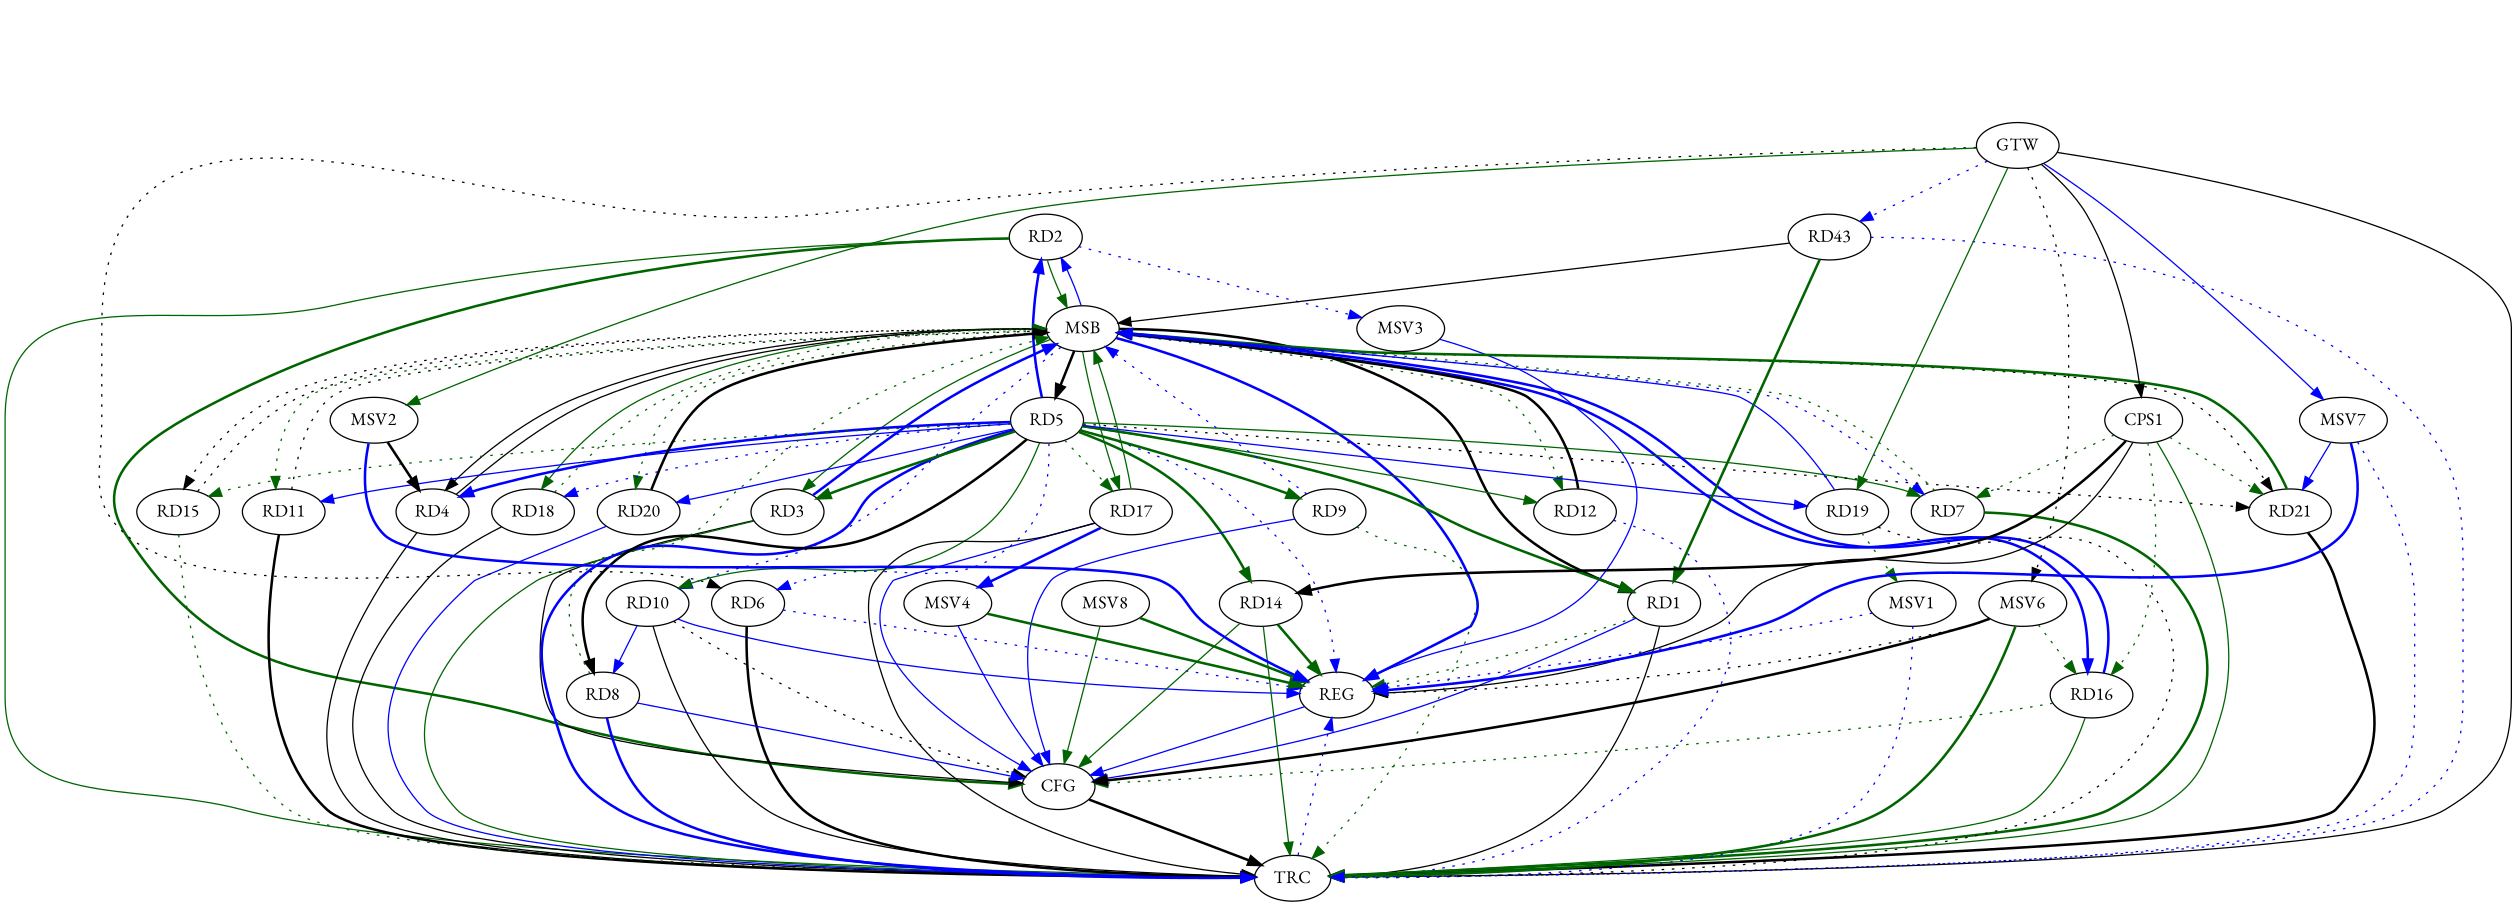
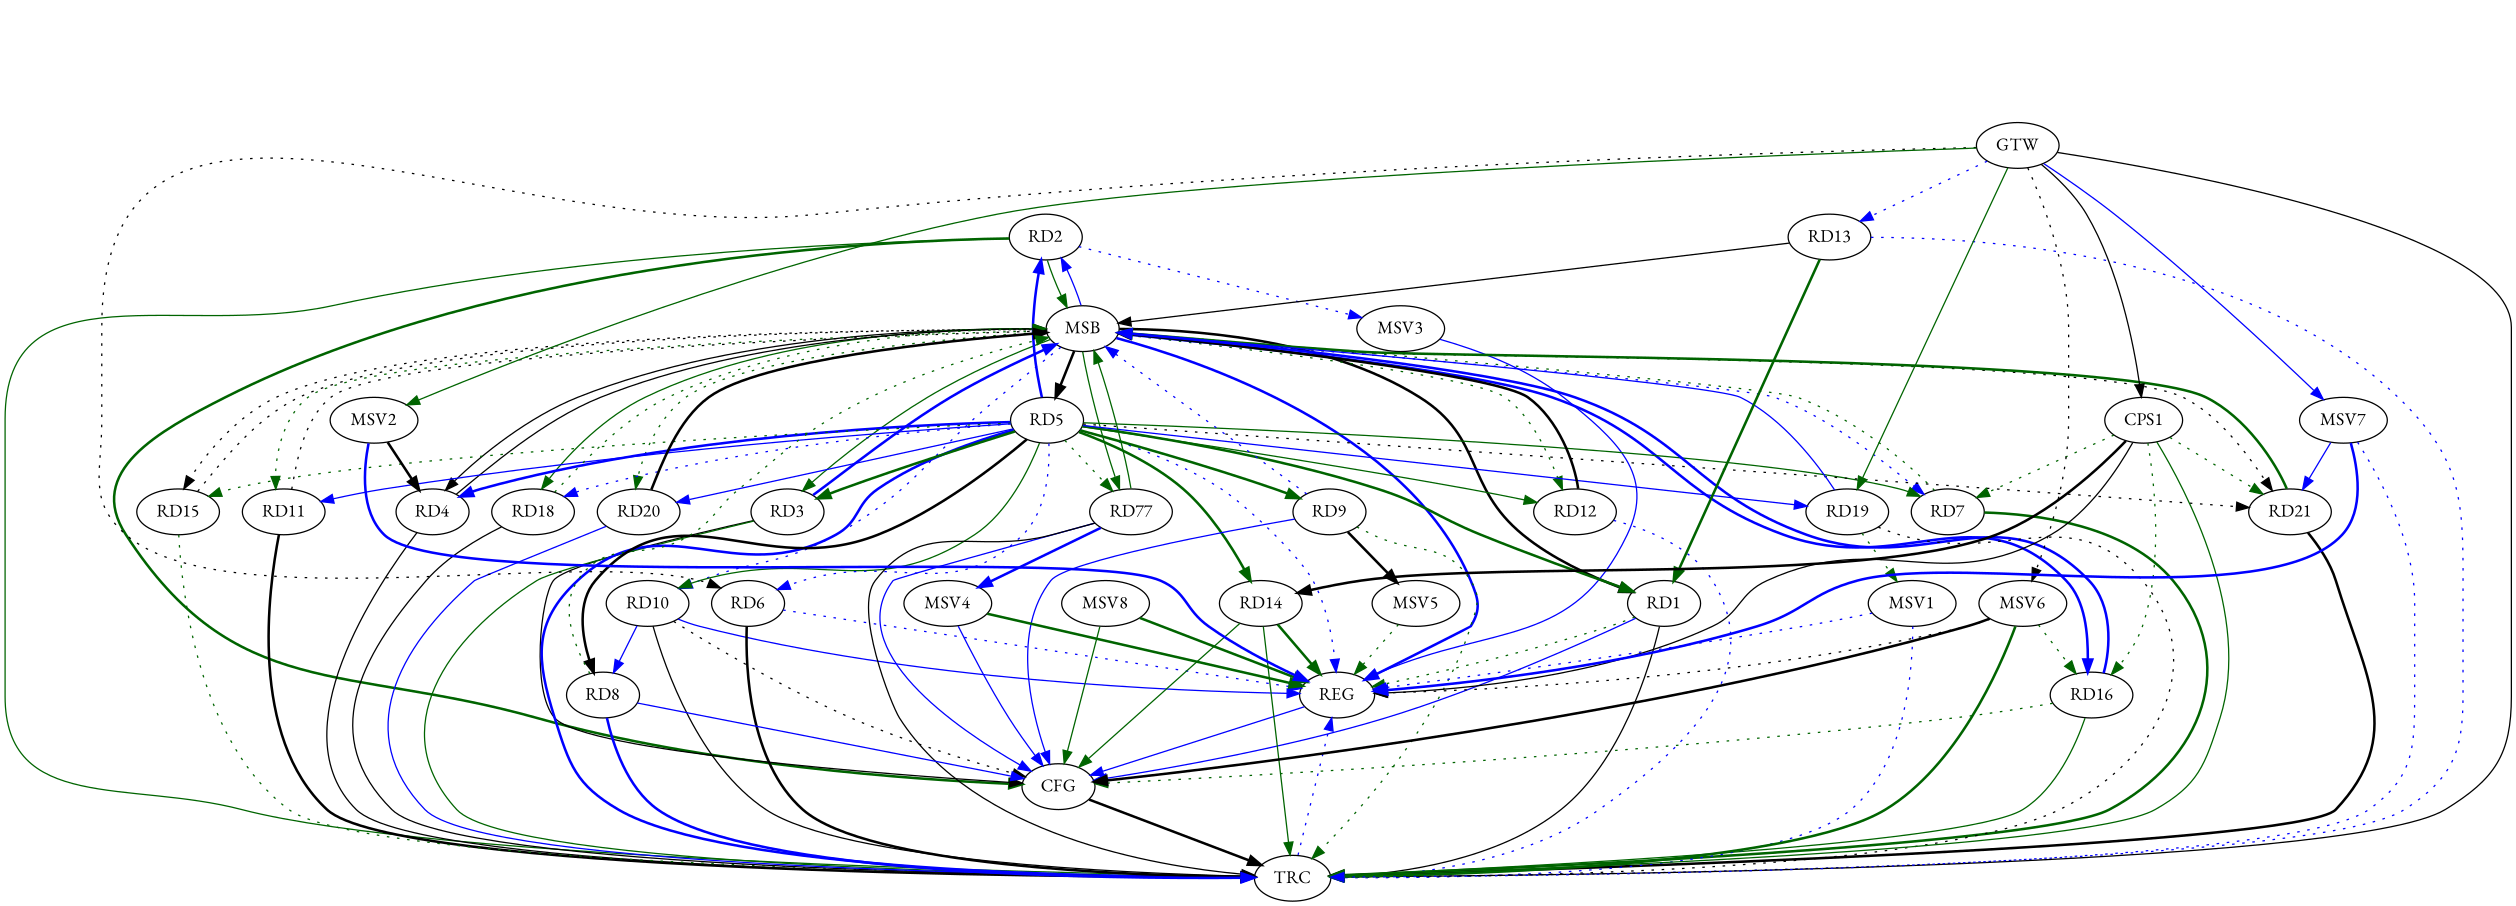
node "RD43": label "RD43" -> "RD13"
node "RD17": label "RD17" -> "RD77"
node "MSV5": added
